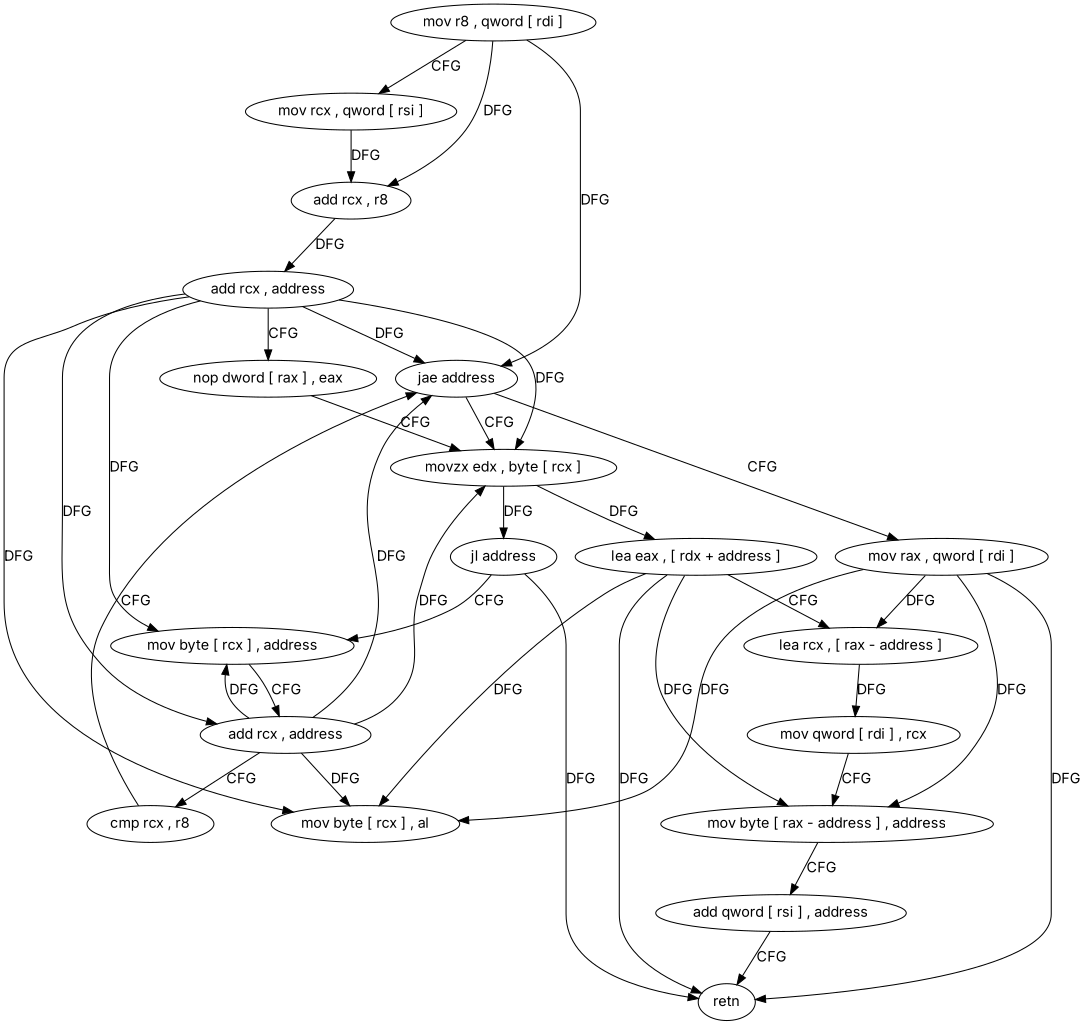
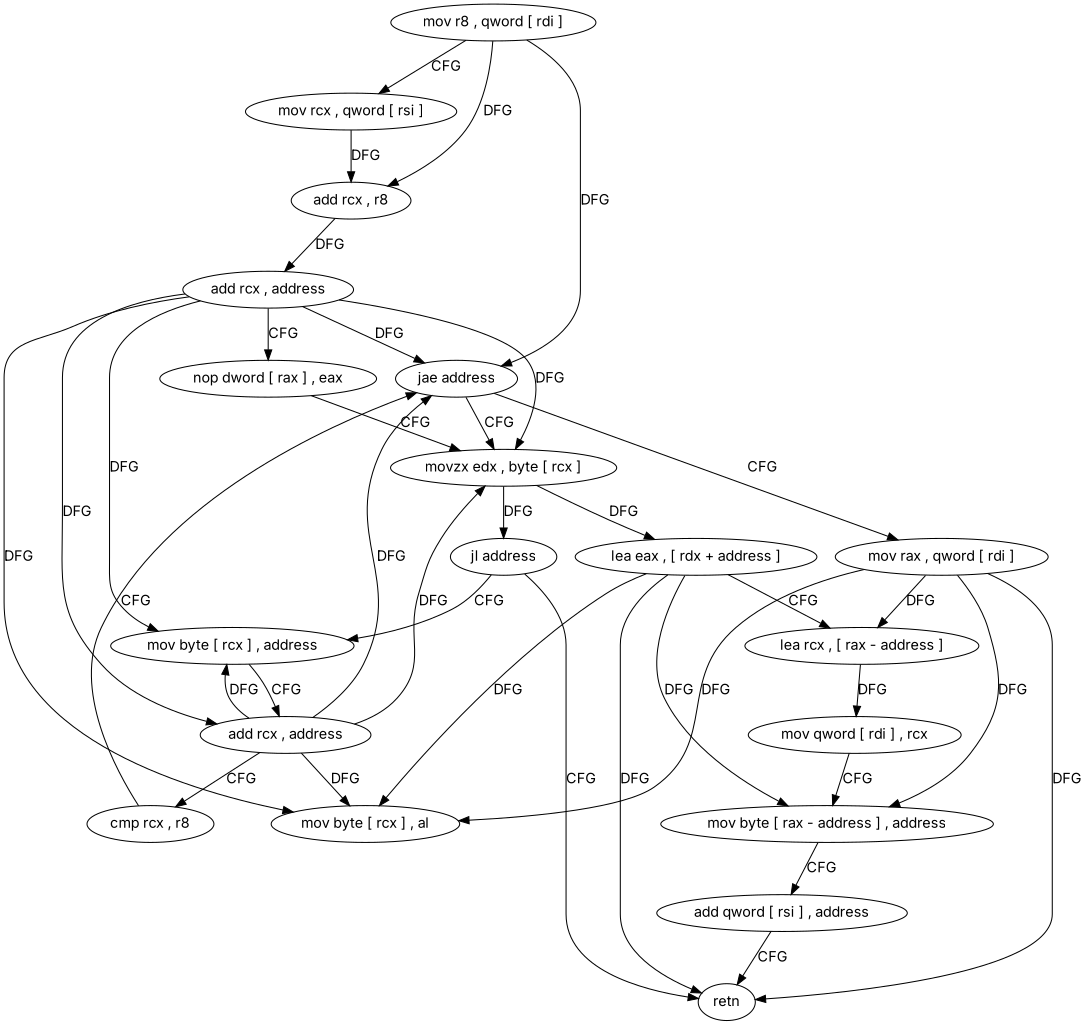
edge "jl address" -> "retn": label "DFG" -> "CFG"
